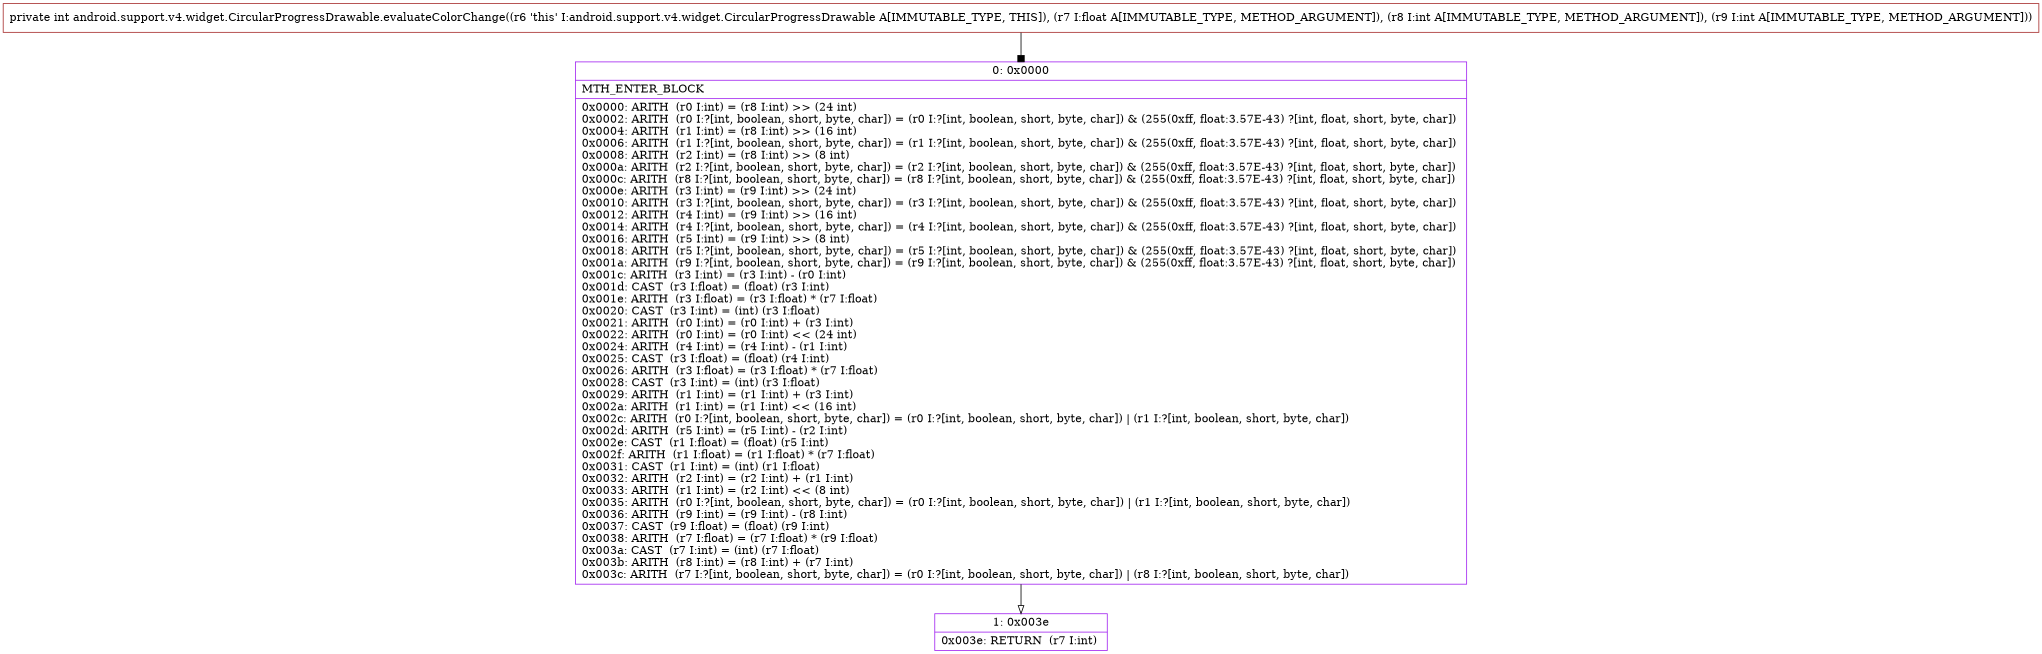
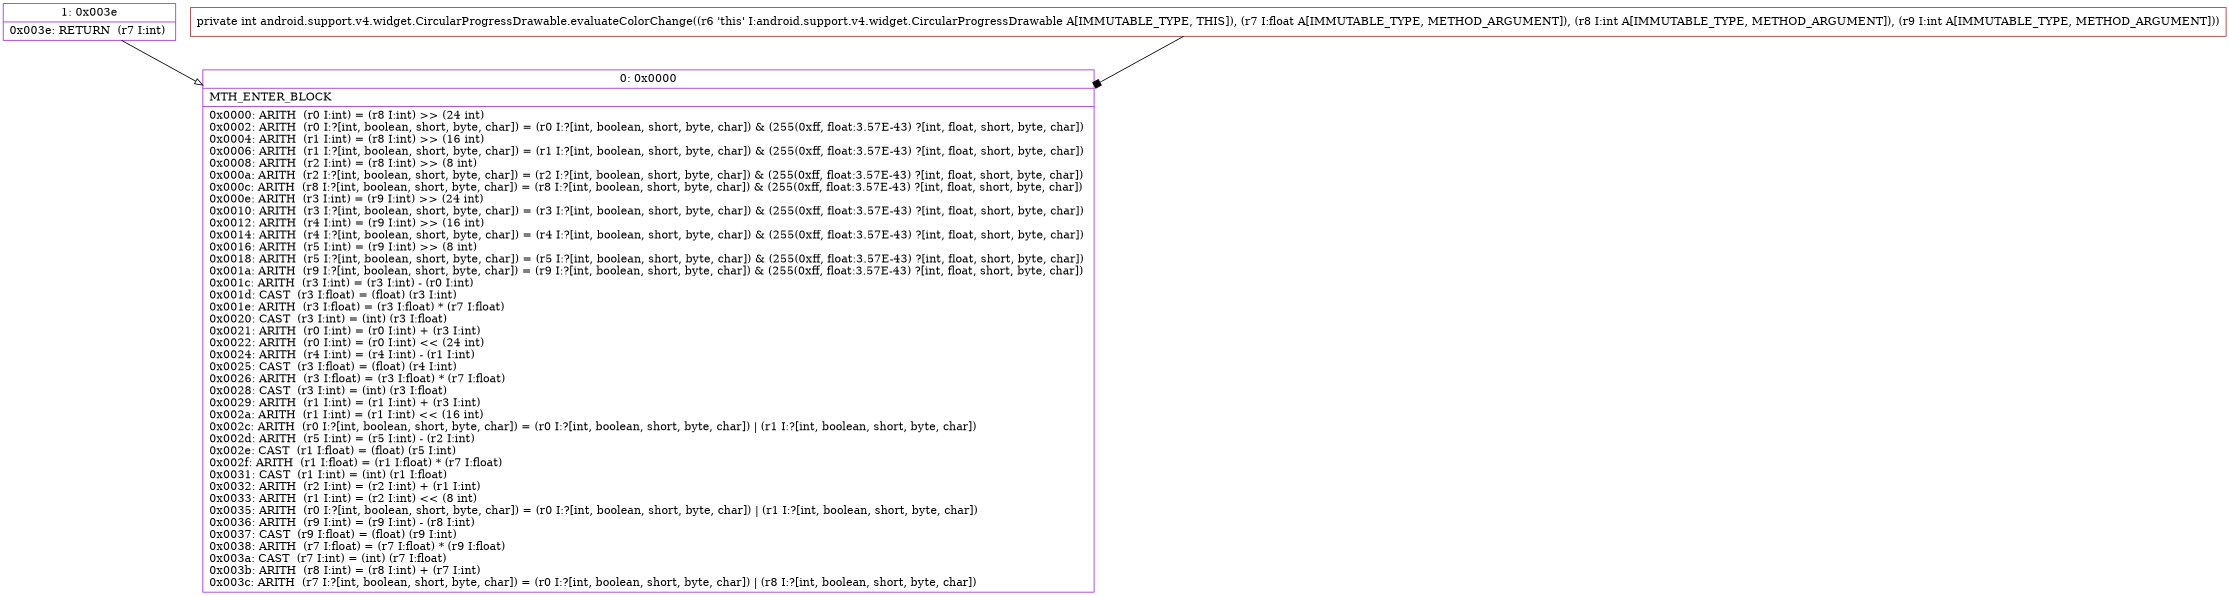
edge "0: 0x0000" -> "1: 0x003e": reversed
